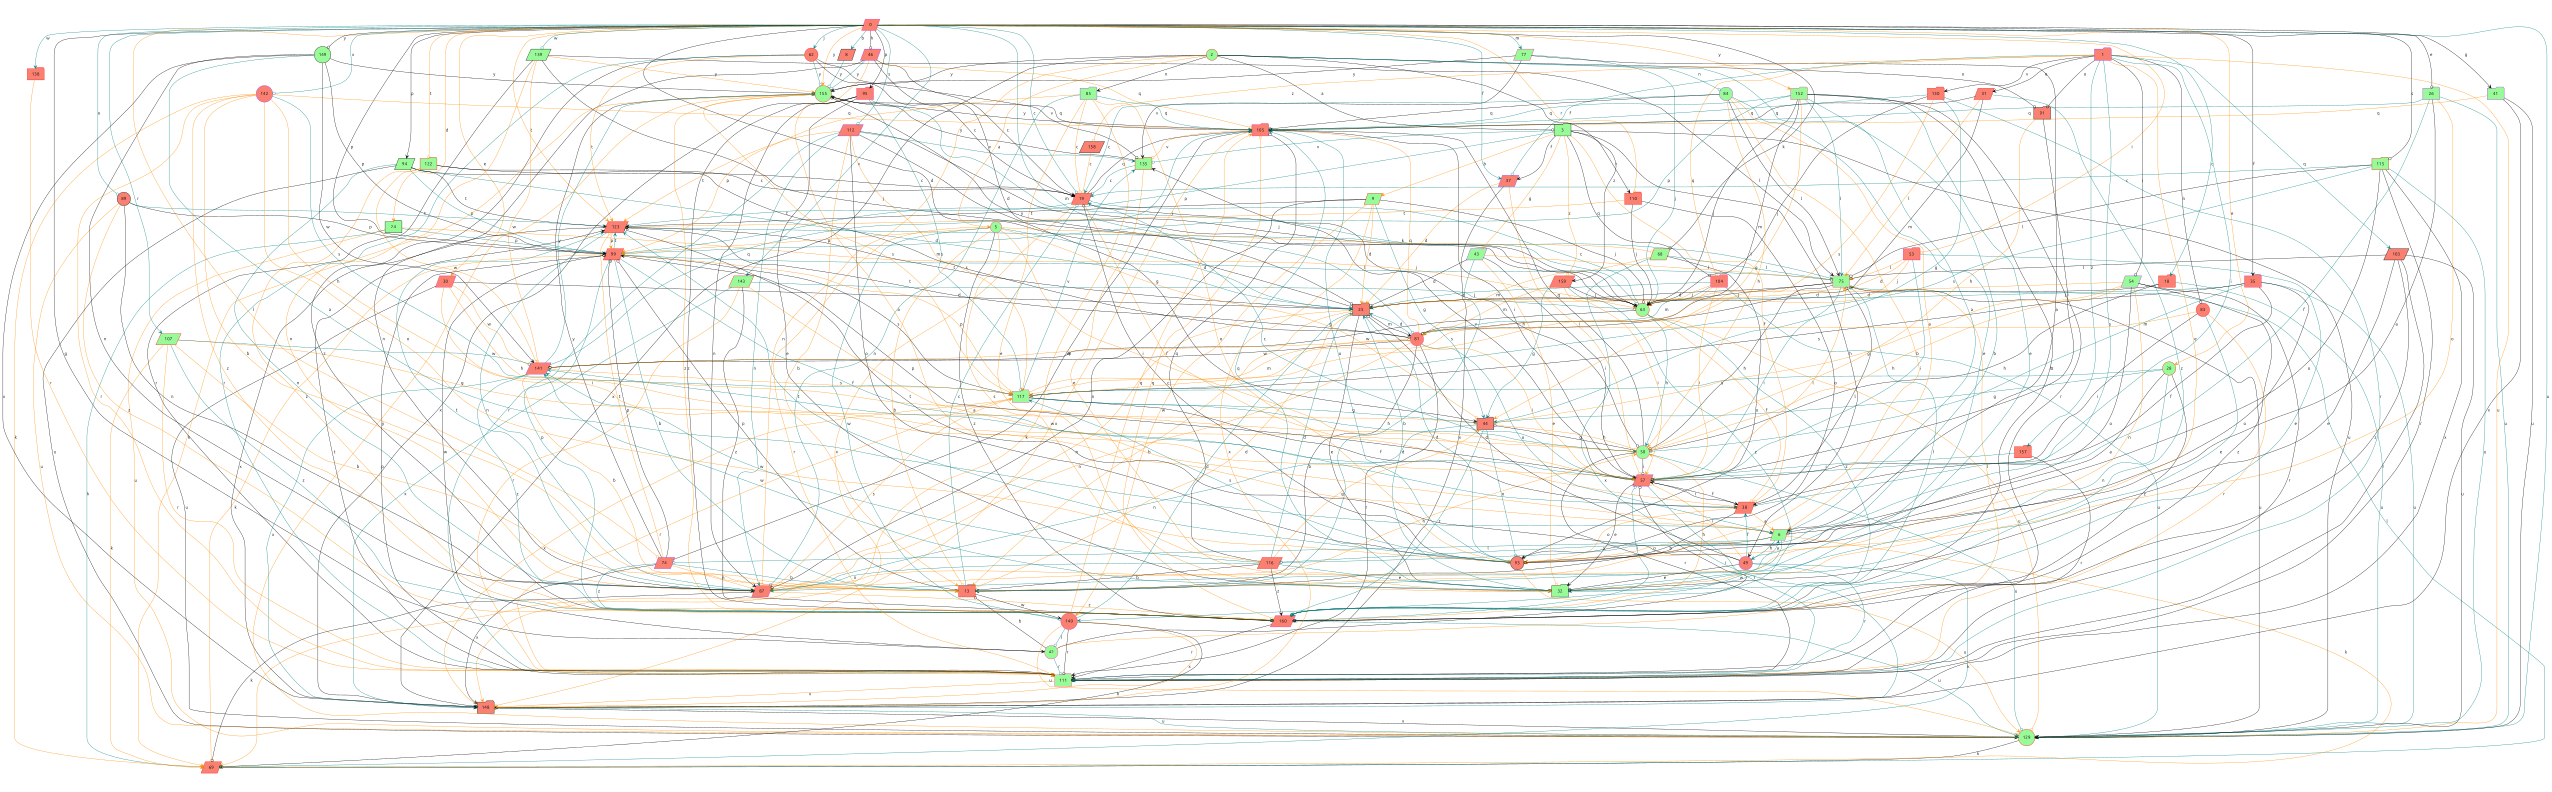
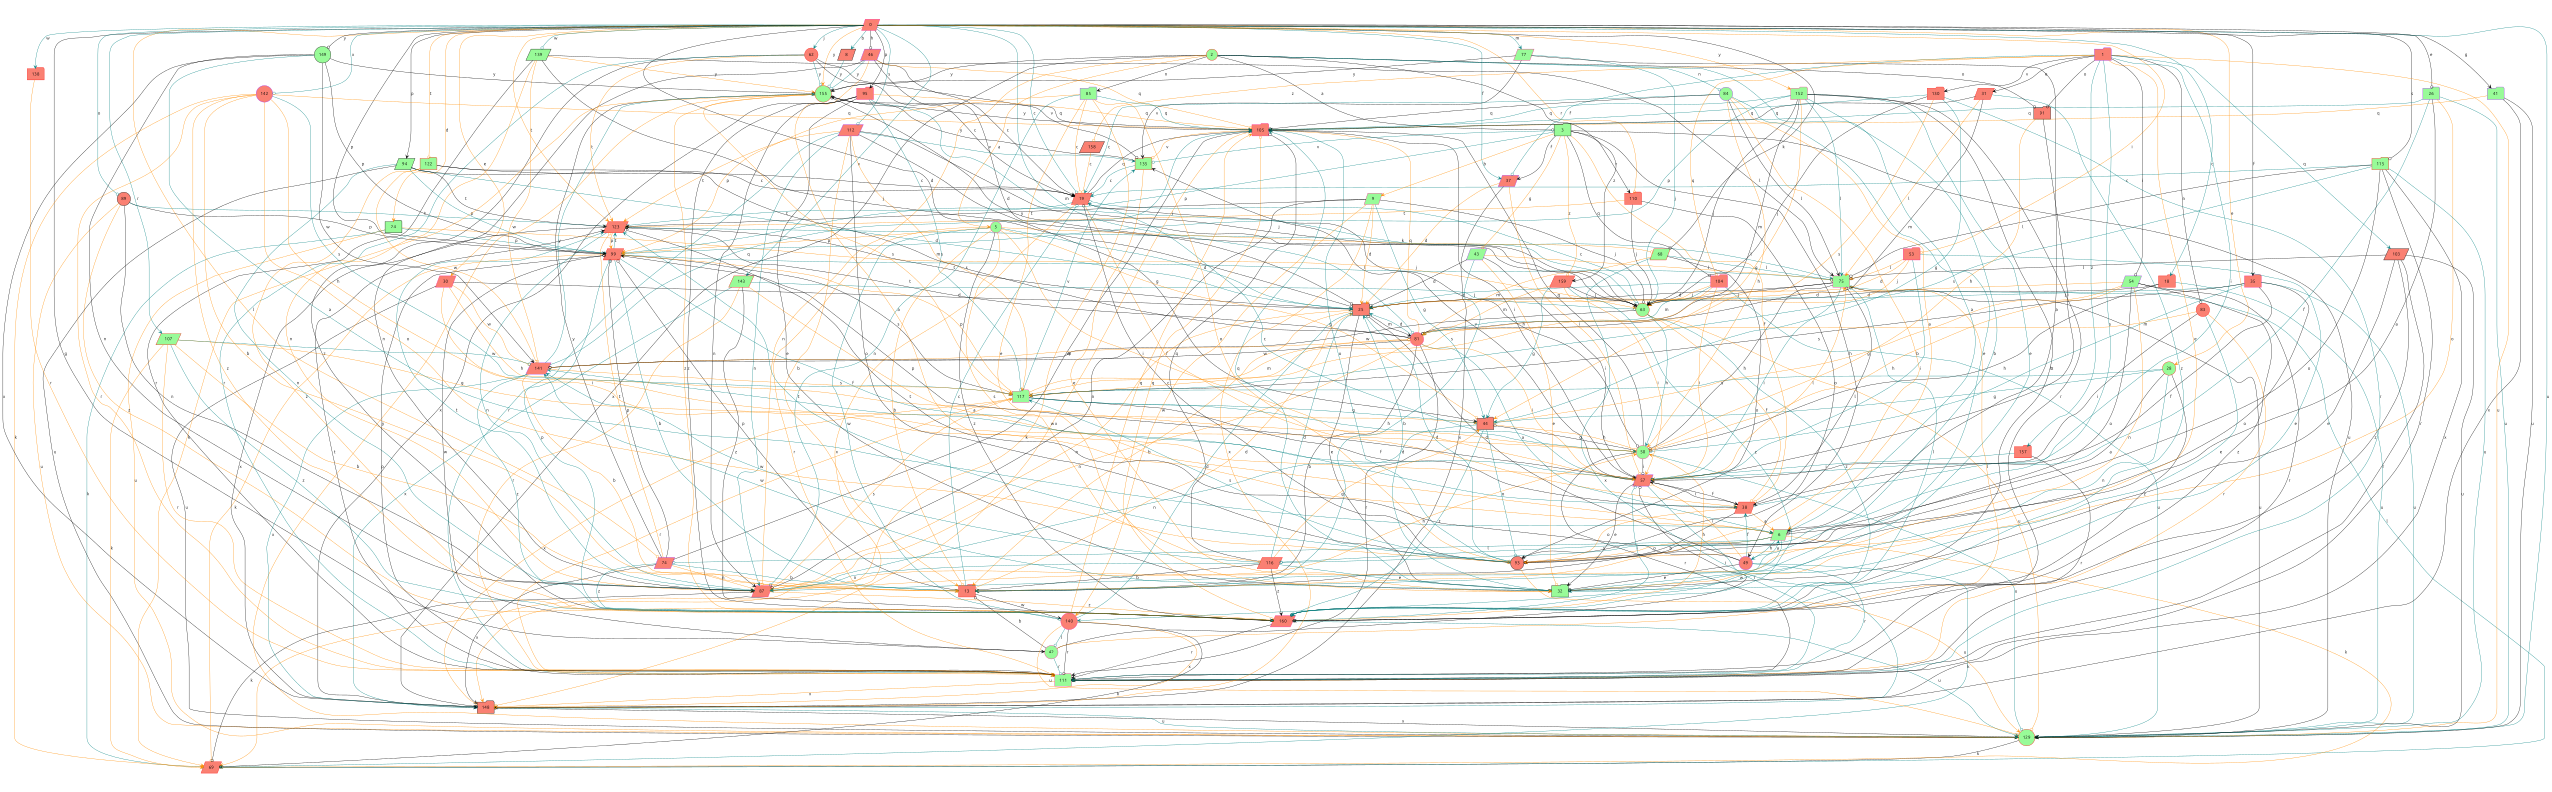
edge "95" -> "105": added, label "q"
node "9": color red -> deeppink
